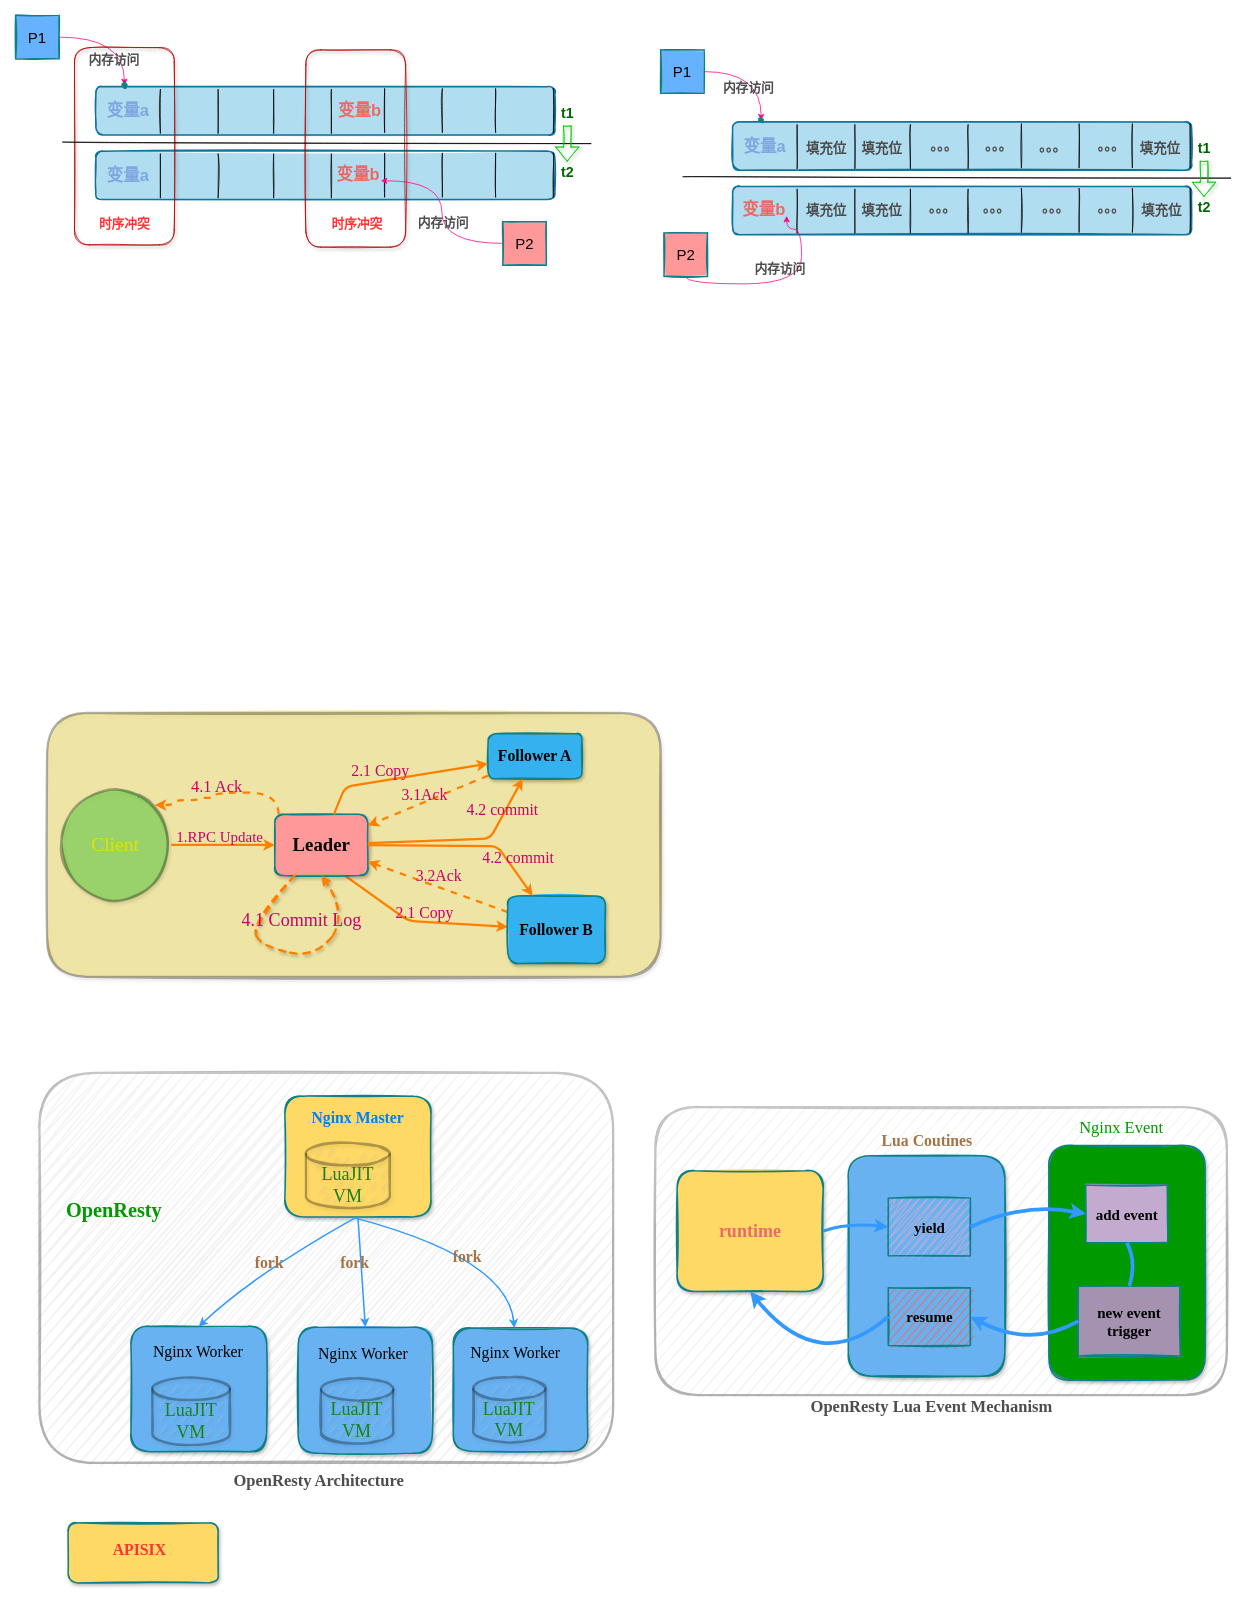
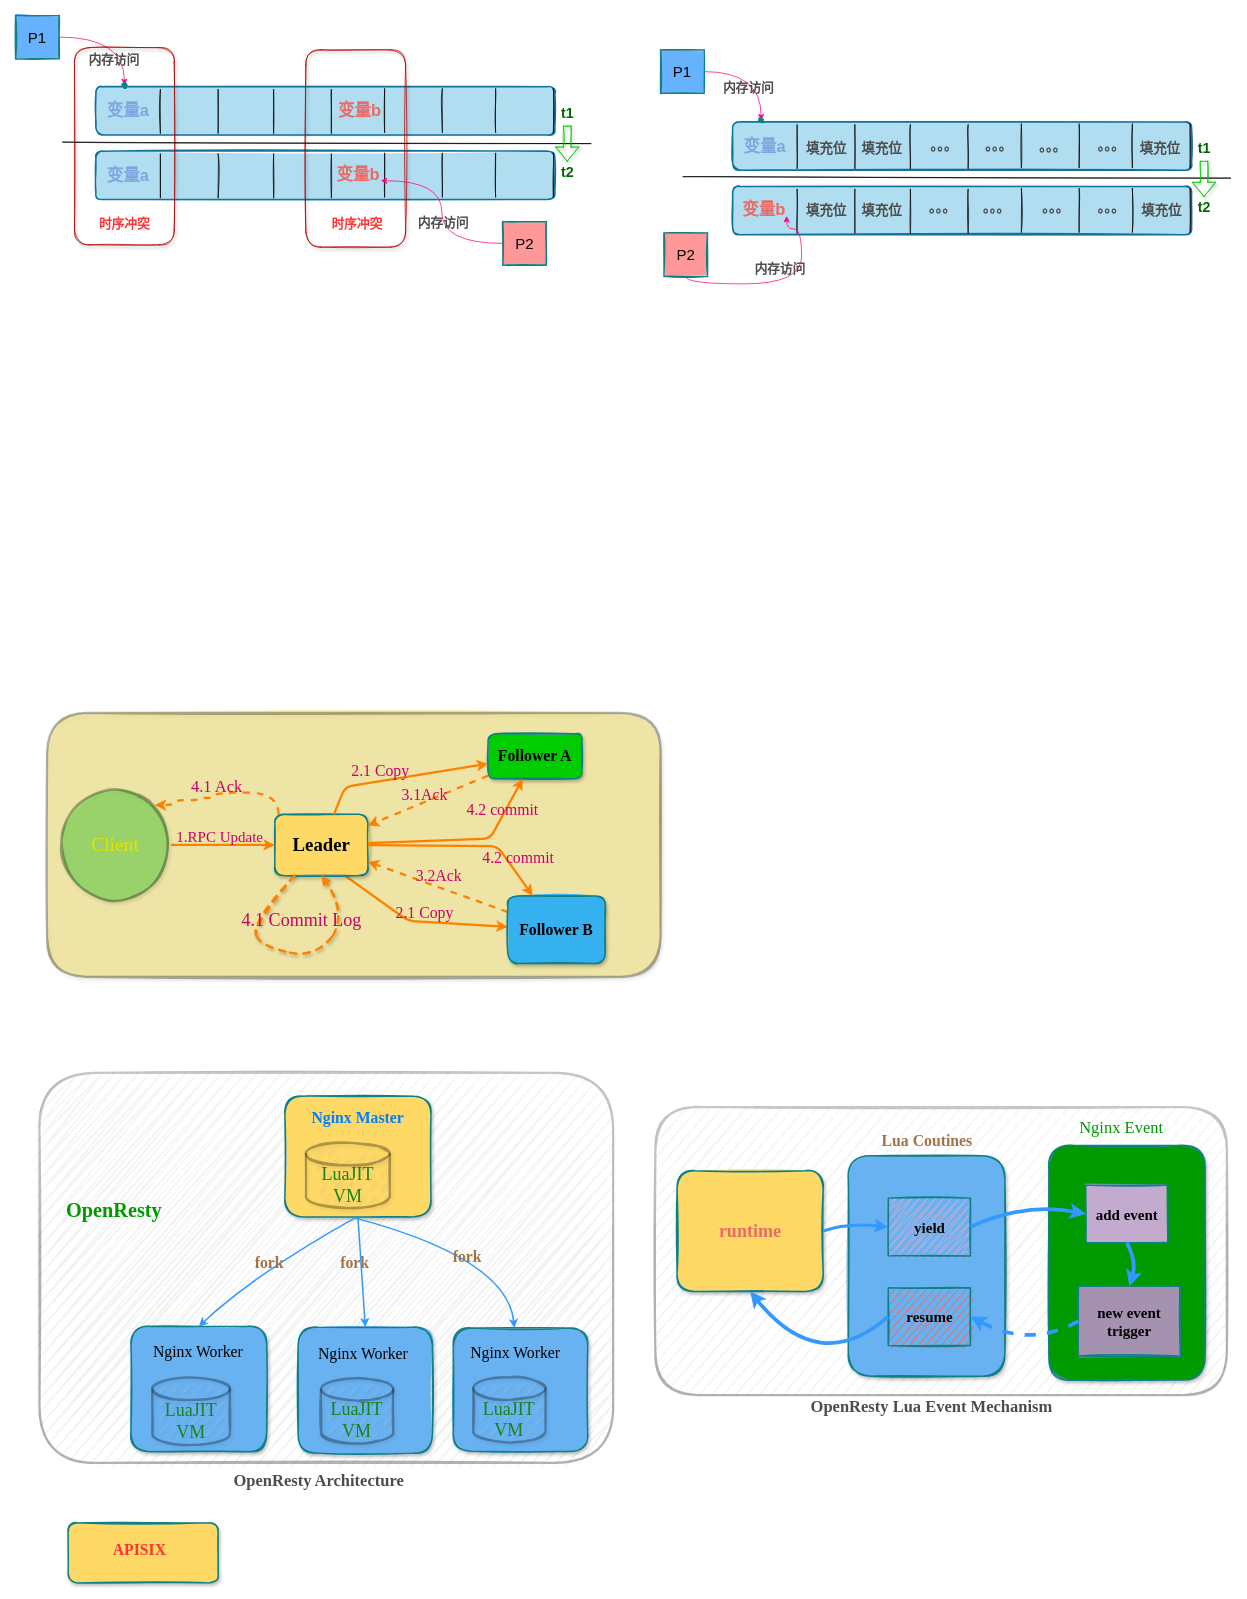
node "Follower A": fillcolor #35b1f0 -> #00cc00
node "Leader": fillcolor #ff9999 -> #ffd966
edge "add event" -- "new event trigger": arrowhead none -> classic
edge "new event trigger" -> "resume": style solid -> dashed
